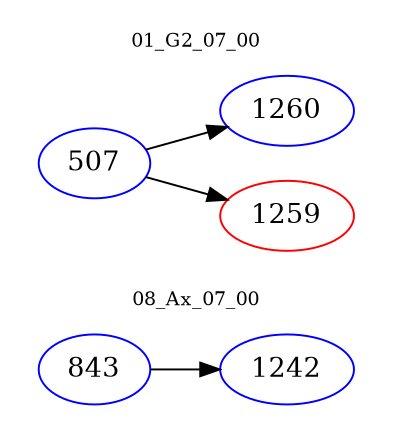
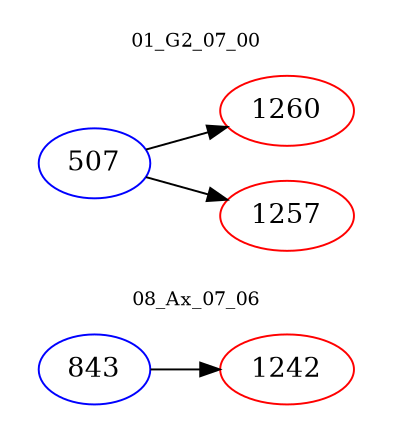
node "1260": color blue -> red
node "1259": label "1259" -> "1257"
cluster "08_Ax_07_00": label "08_Ax_07_00" -> "08_Ax_07_06"
node "1242": color blue -> red
